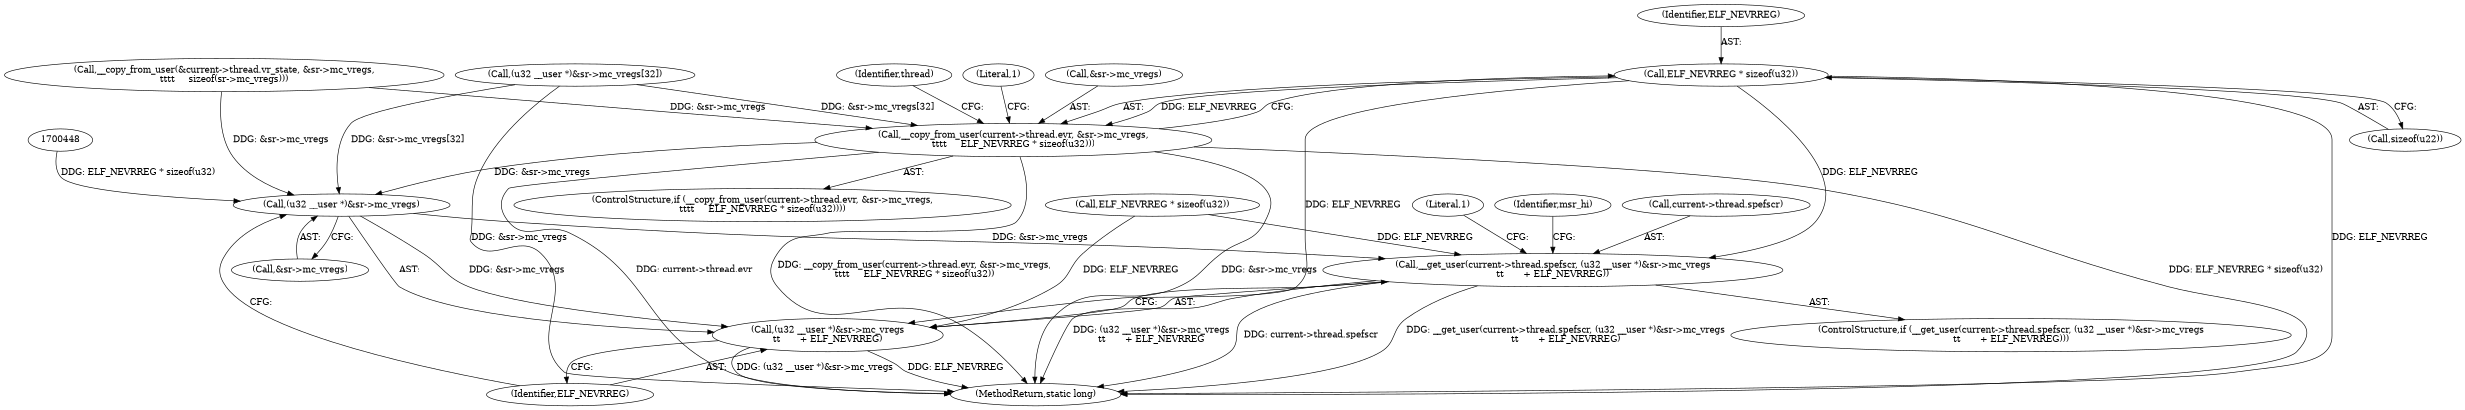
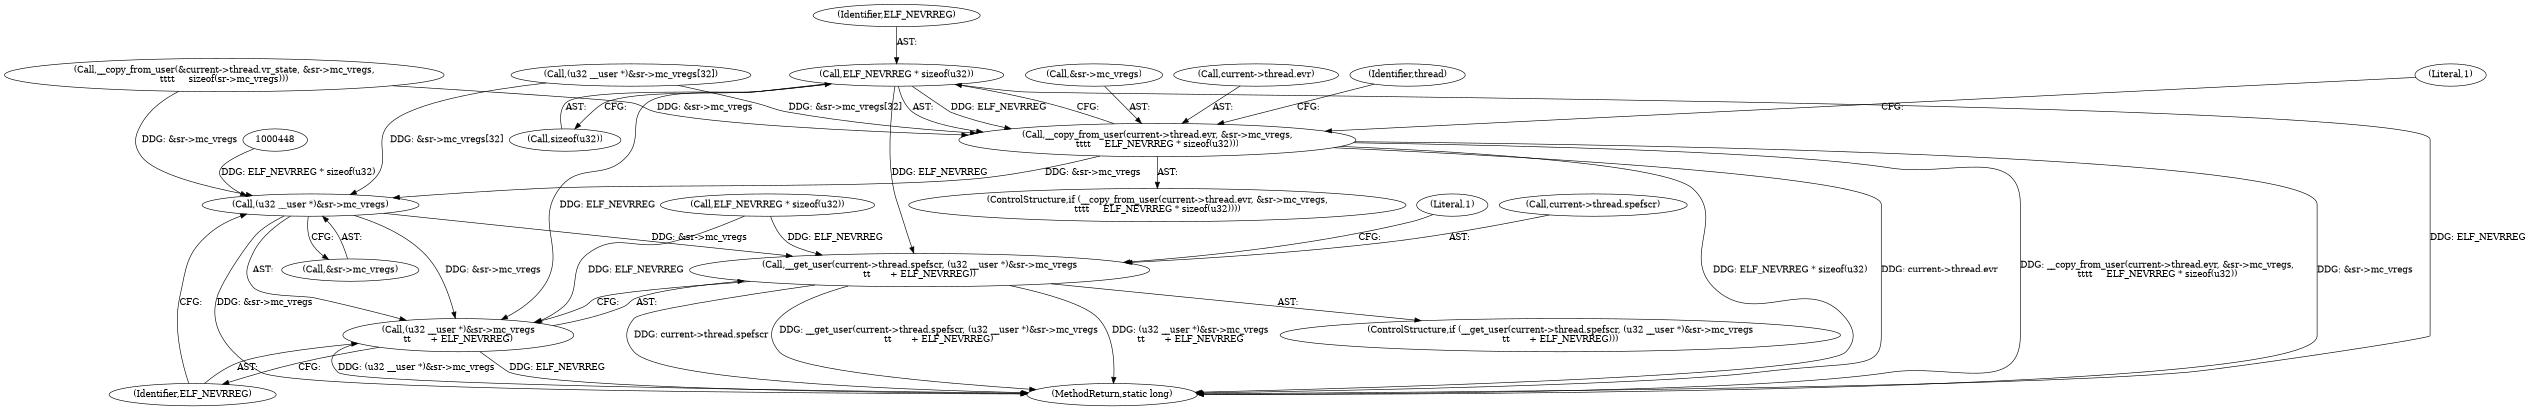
node "(Call,current->thread.evr)": added
node "1700448": label "1700448" -> "1000448"
node "(Call,sizeof(u22))": label "(Call,sizeof(u22))" -> "(Call,sizeof(u32))"
node "(Identifier,msr_hi)": removed
edge "(Call,(u32 __user *)&sr->mc_vregs[32])" -> "(MethodReturn,static long)": now "(Call,(u32 __user *)&sr->mc_vregs)" -> "(MethodReturn,static long)"
